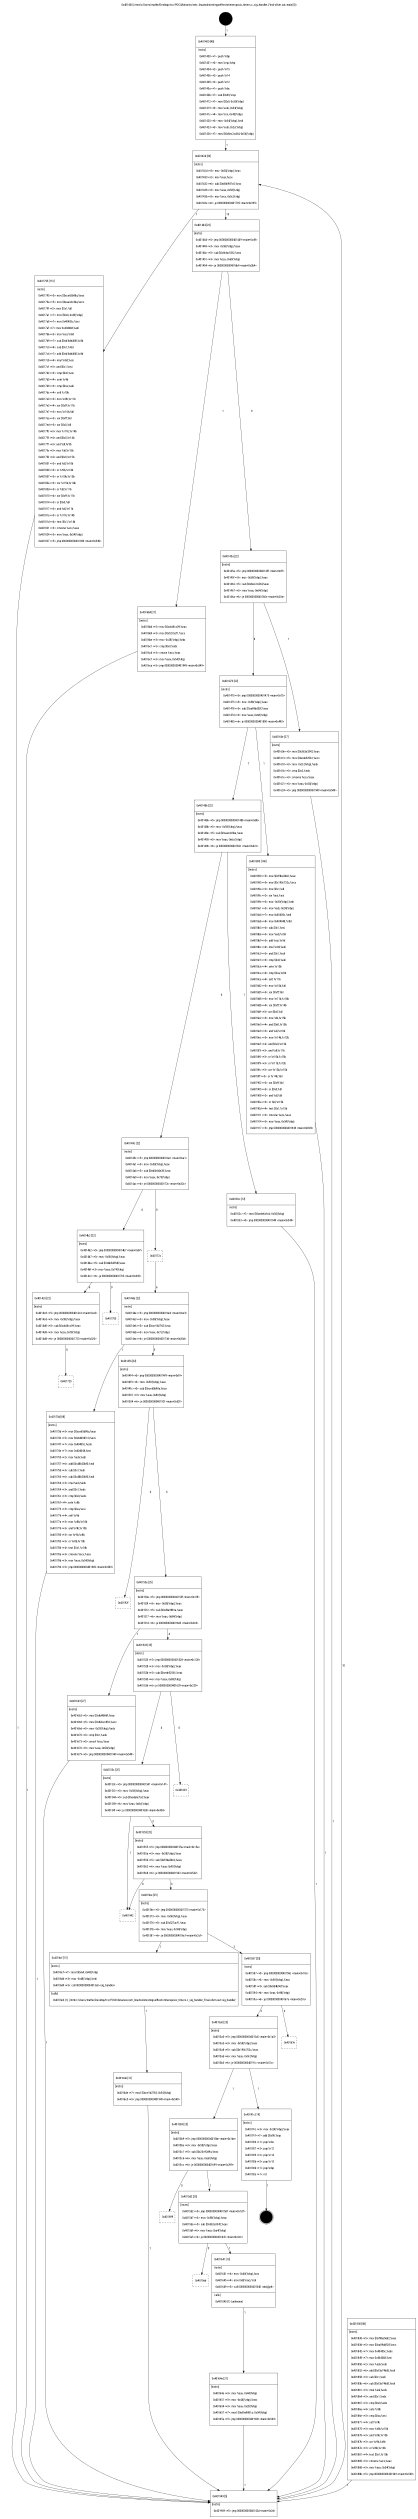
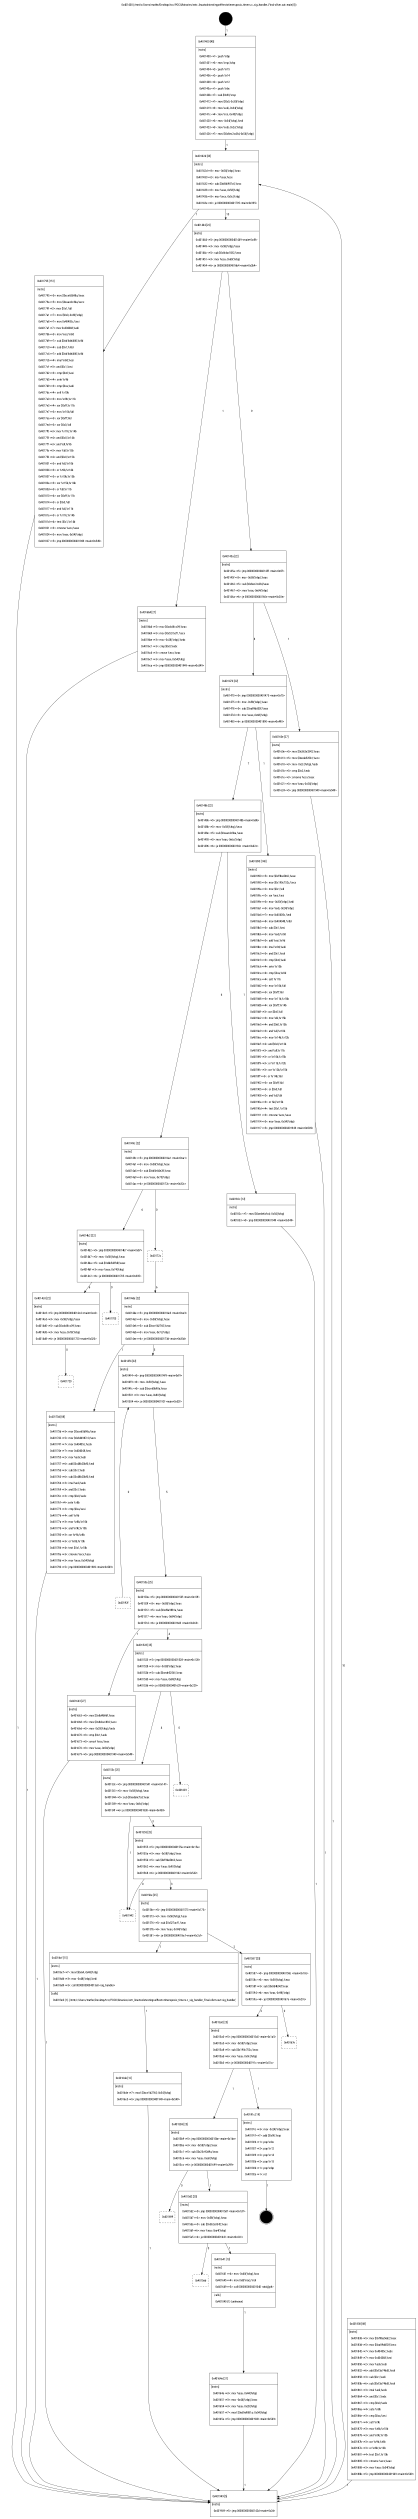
edge "0x4014f4 [22]" -> "0x40192f": reversed
